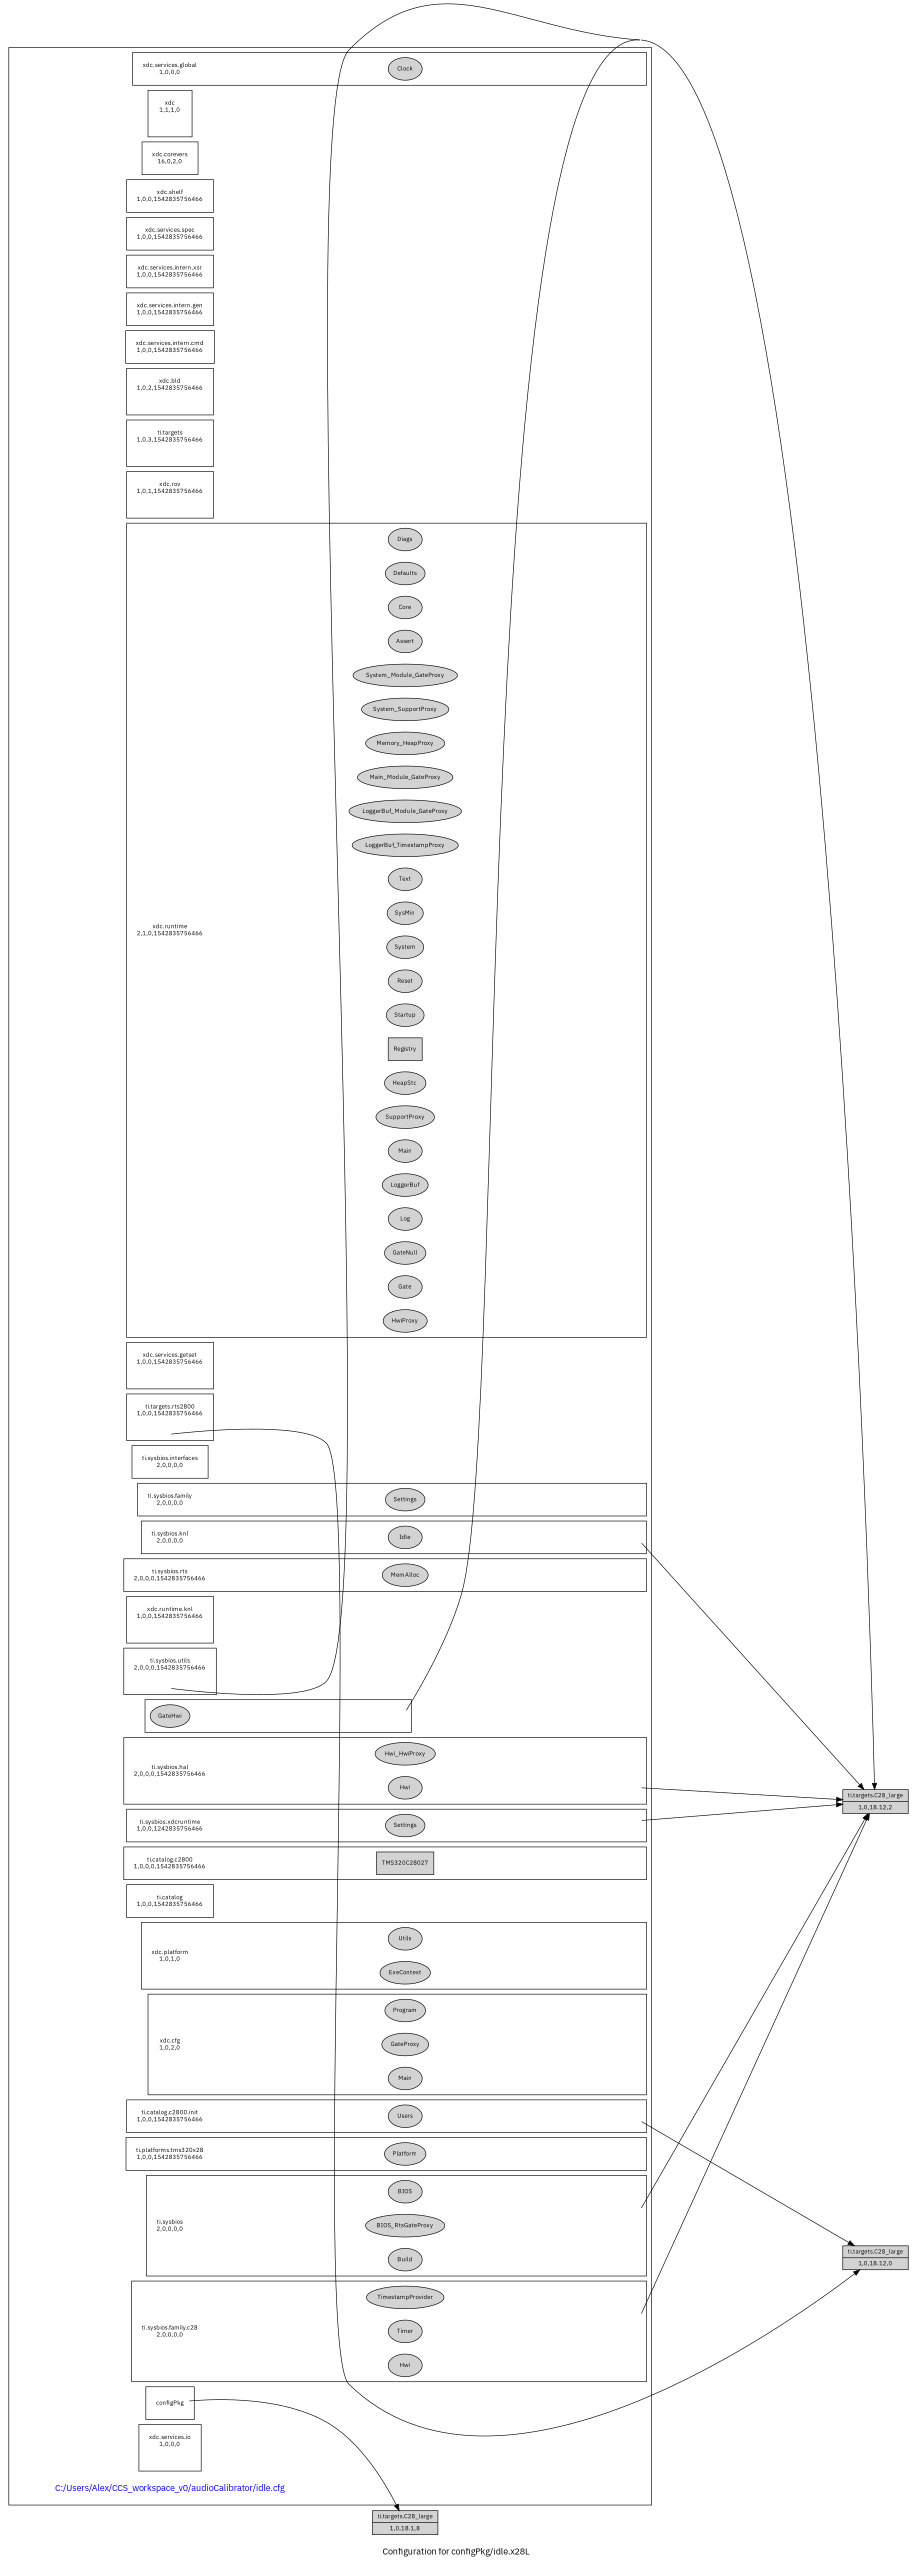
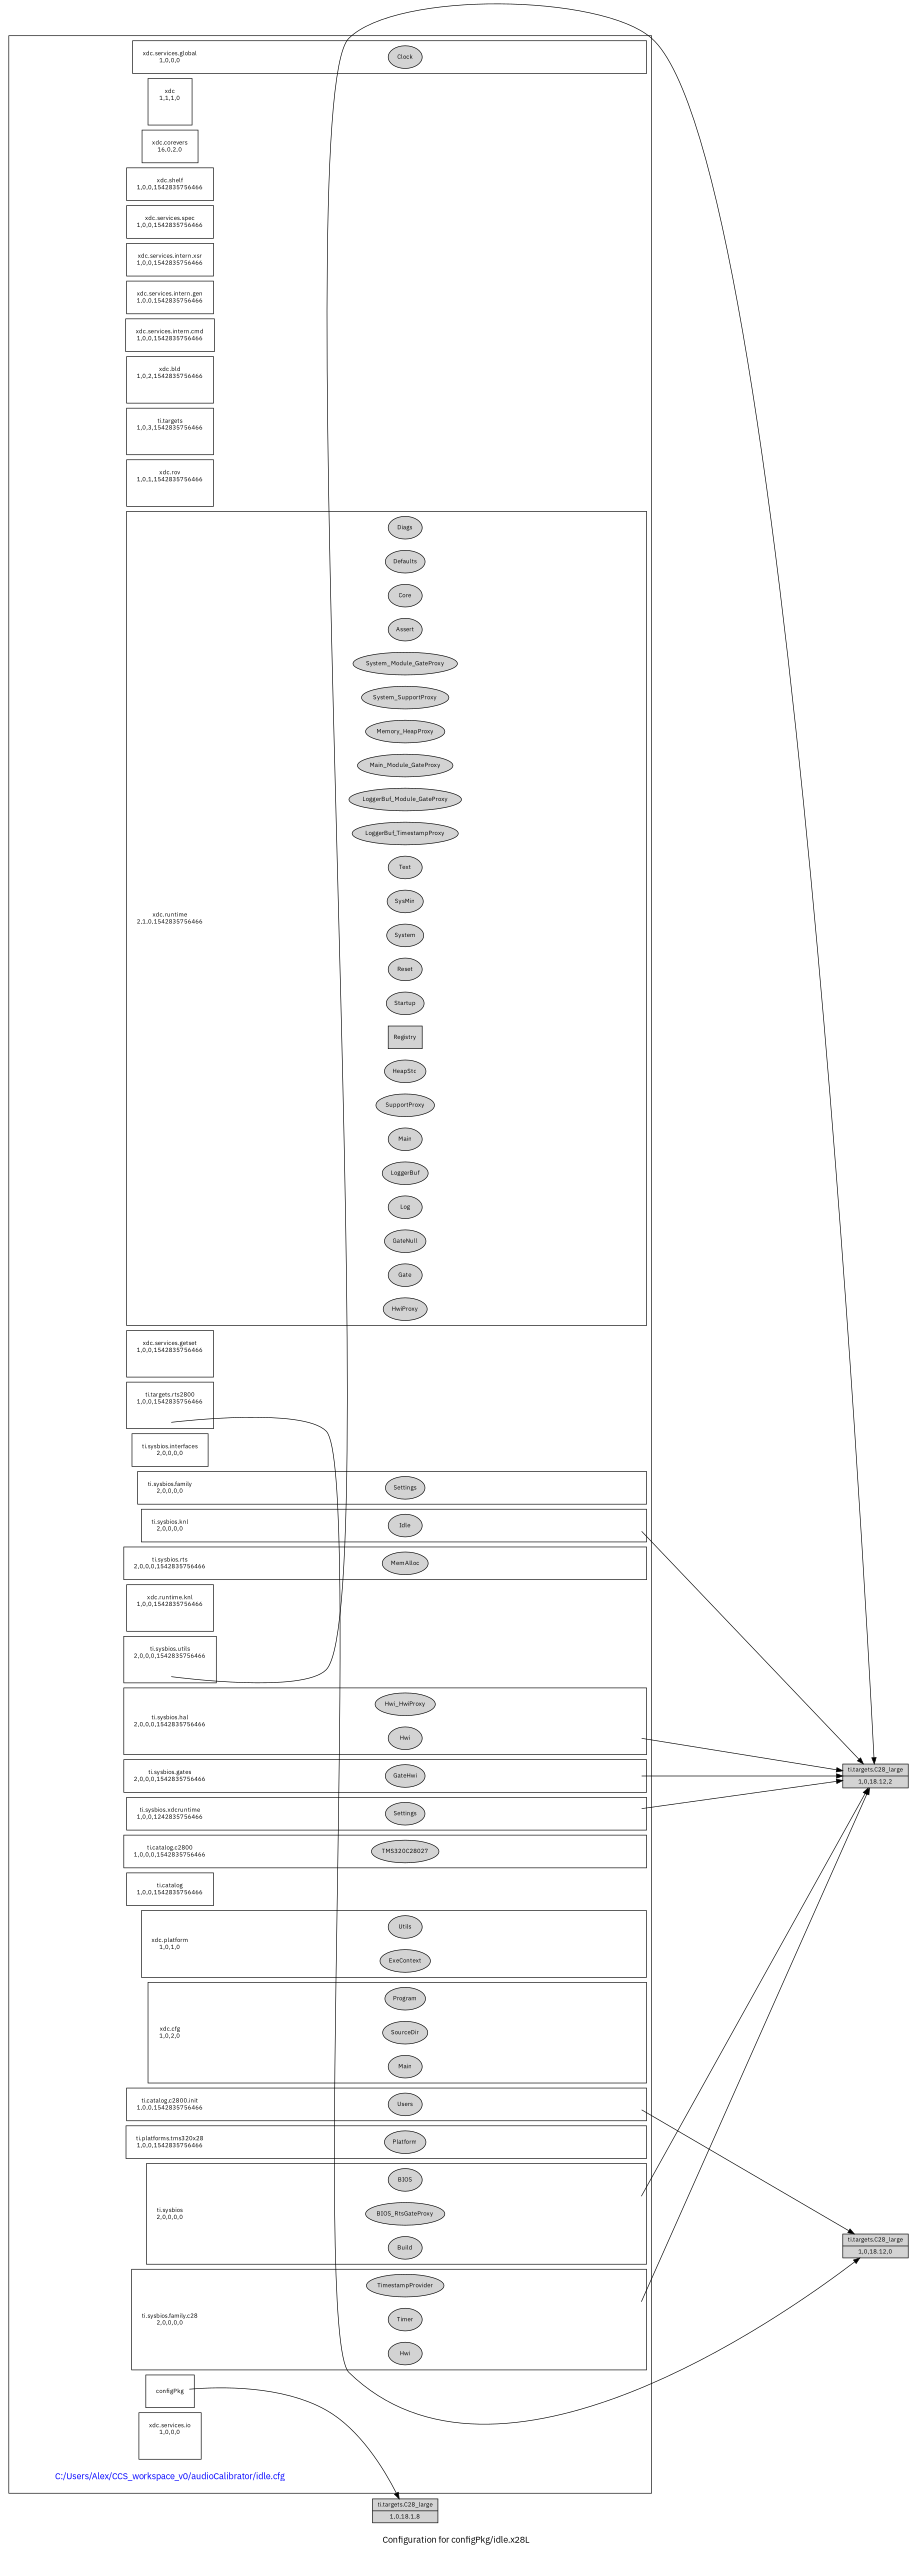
node "ti.sysbios.gates 2,0,0,0,1542835756466": added
node "TMS320C28027": shape box -> ellipse
node "GateProxy": label "GateProxy" -> "SourceDir"
